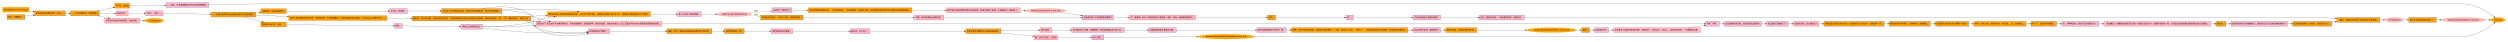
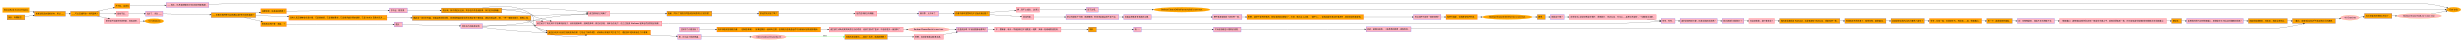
edge "Check boolean EleanorDuviri" -> "它採用了什麼形狀？": removed, label "false"
